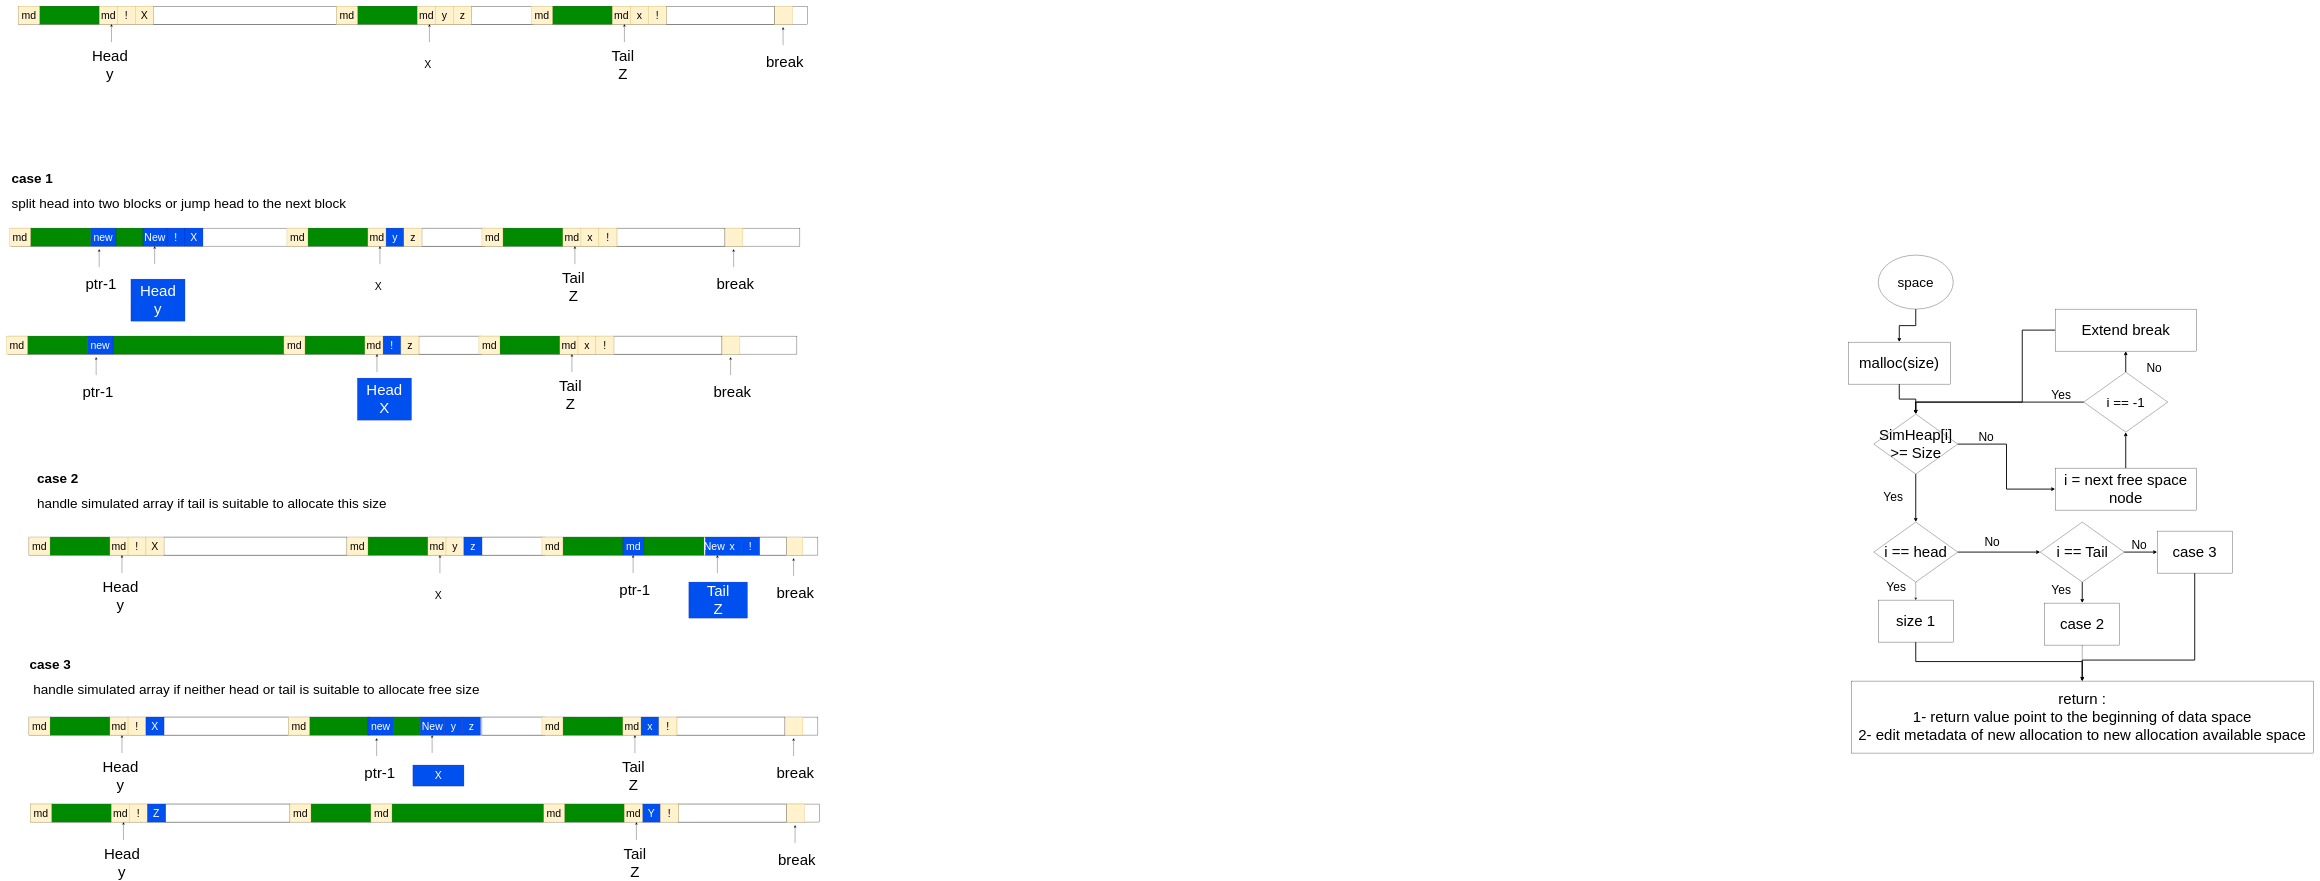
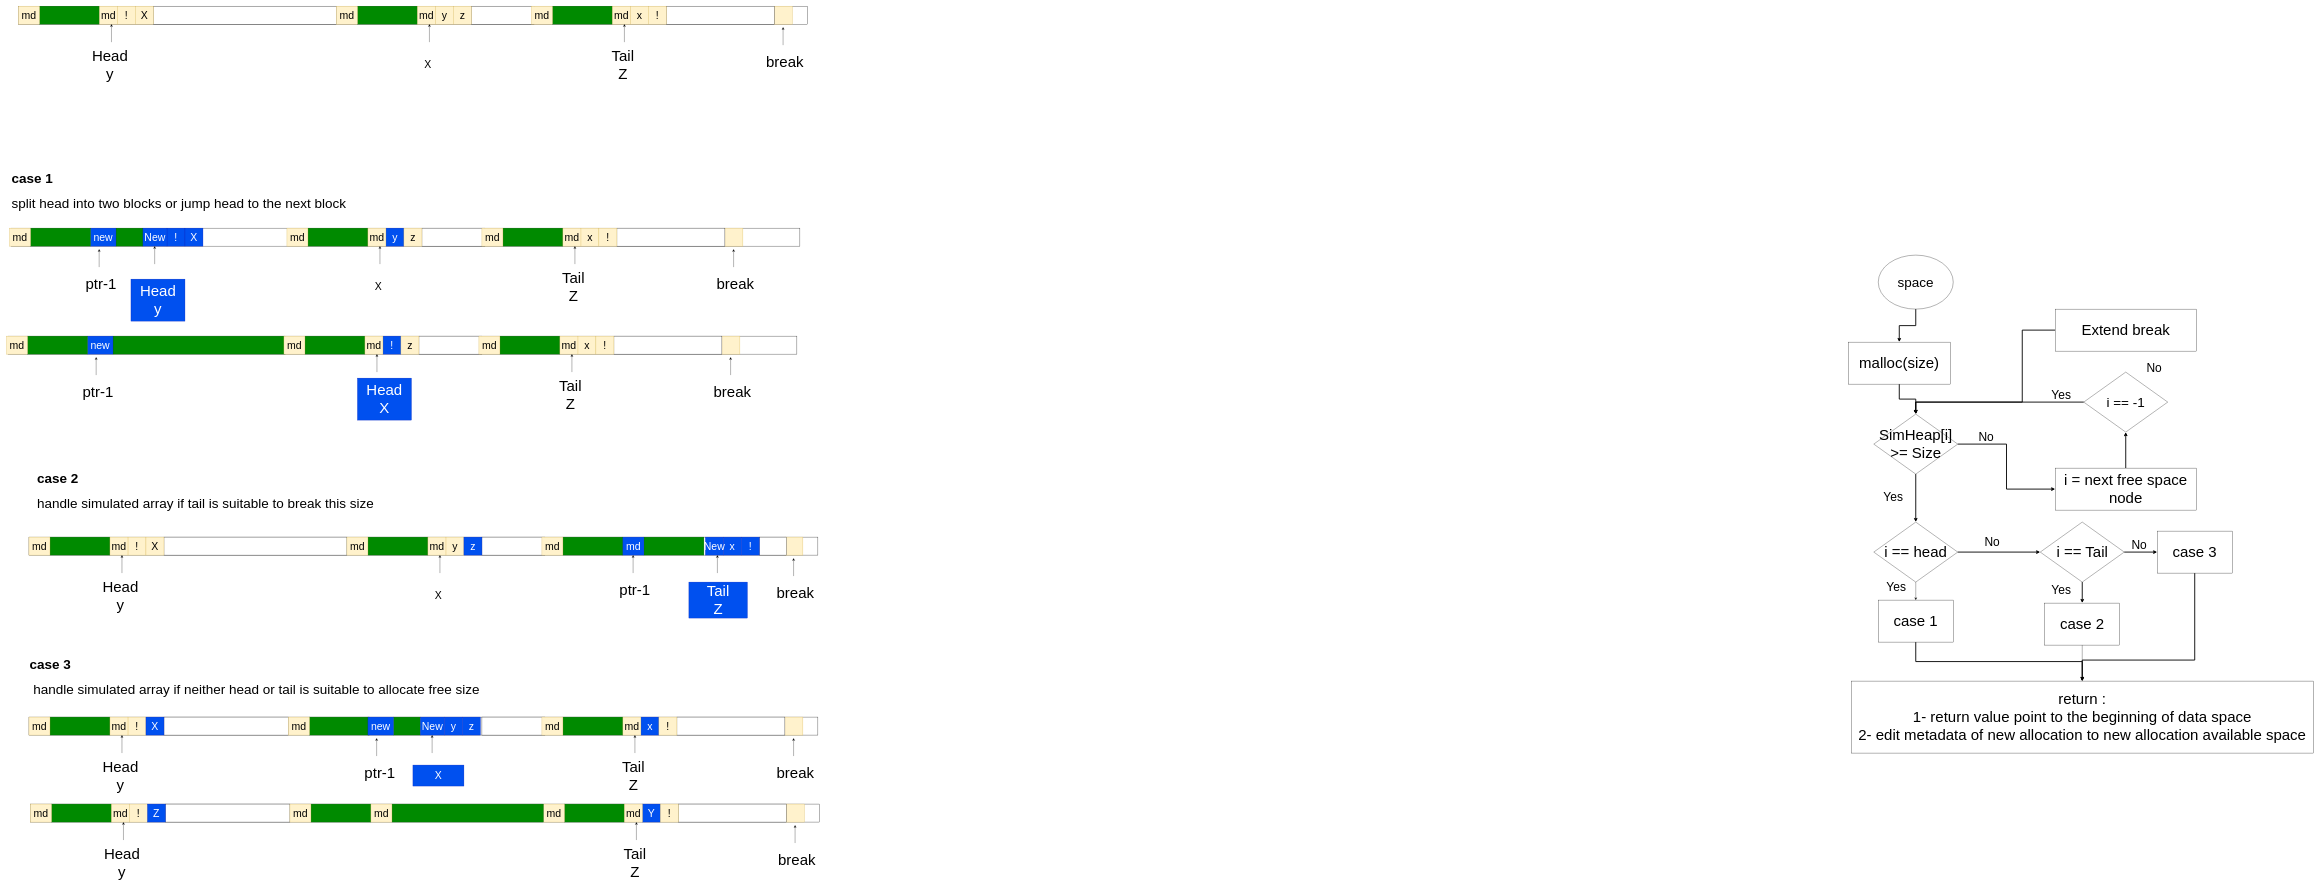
edge "i == -1" -> "Extend break": removed
node "case 2handle simulated array if tail is suitable to allocate this size": label "case 2handle simulated array if tail is suitable to allocate this size" -> "case 2handle simulated array if tail is suitable to break this size"
node "size 1": label "size 1" -> "case 1"
